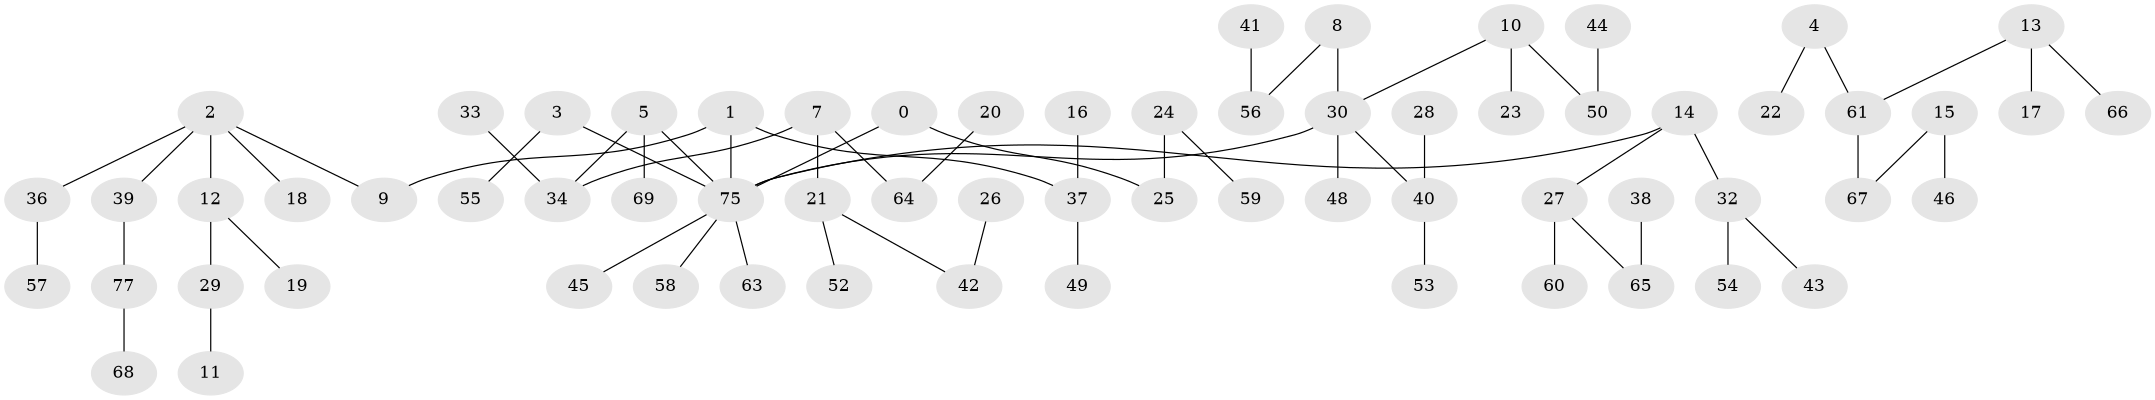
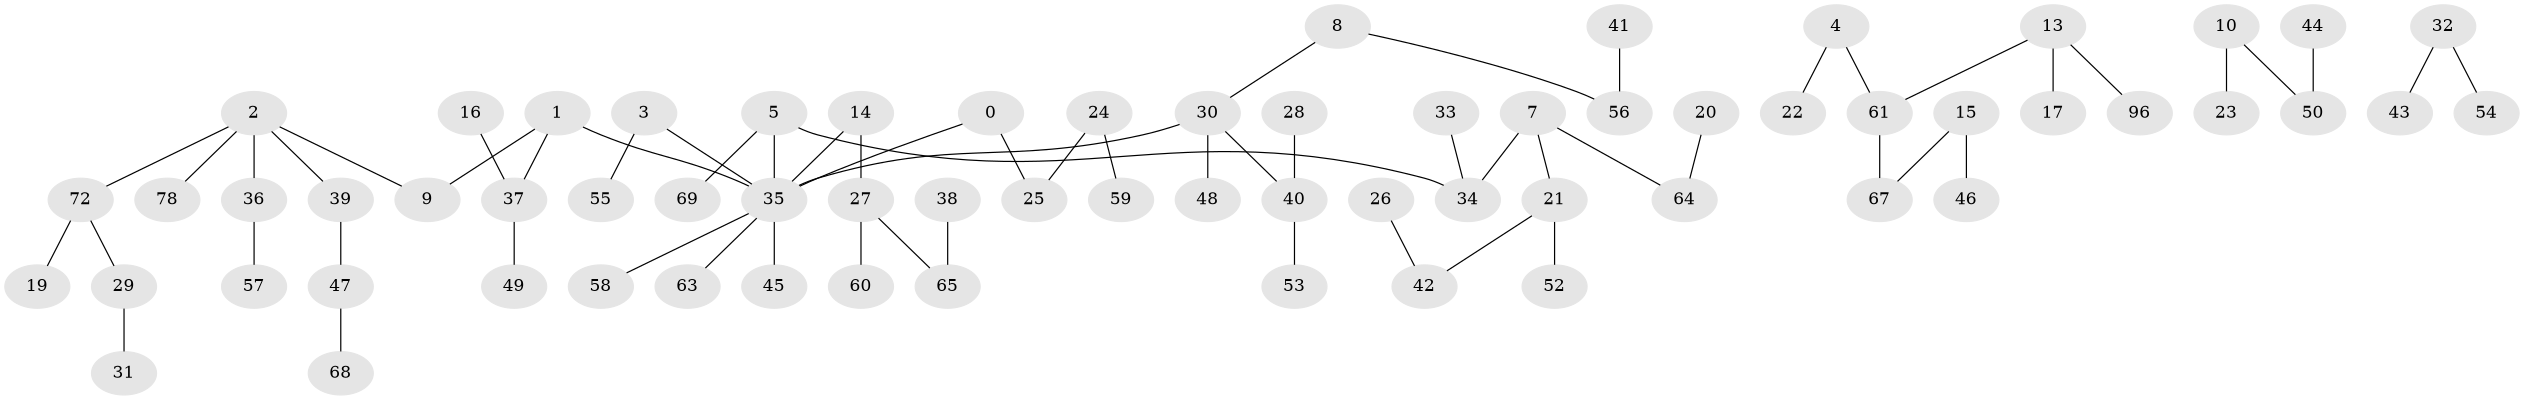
edge "10" -- "30": removed
node "66": label "66" -> "96"
edge "14" -- "32": removed
node "12": label "12" -> "72"
node "18": label "18" -> "78"
node "75": label "75" -> "35"
node "77": label "77" -> "47"
node "11": label "11" -> "31"
